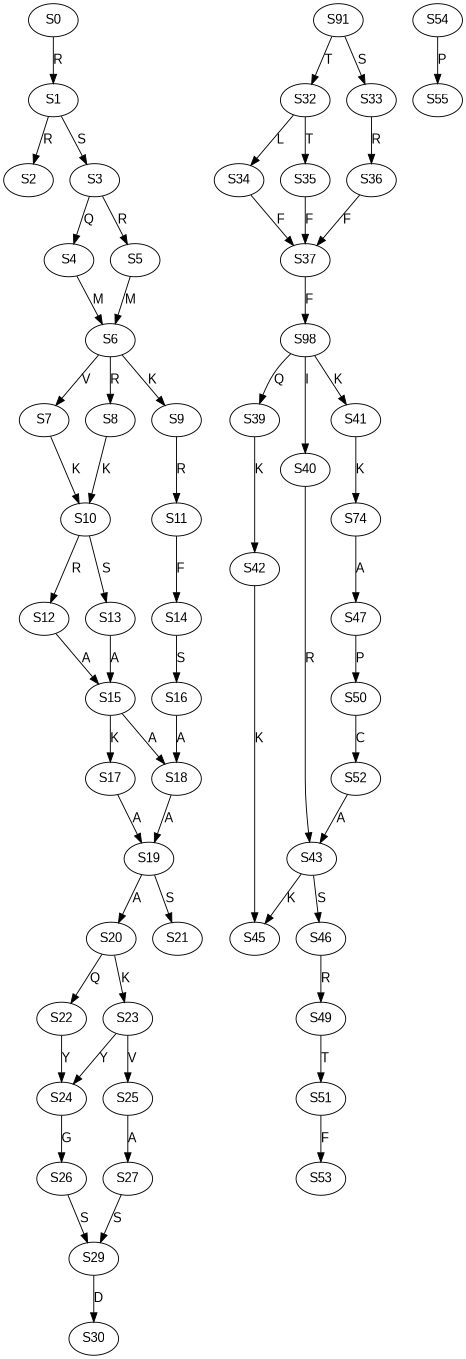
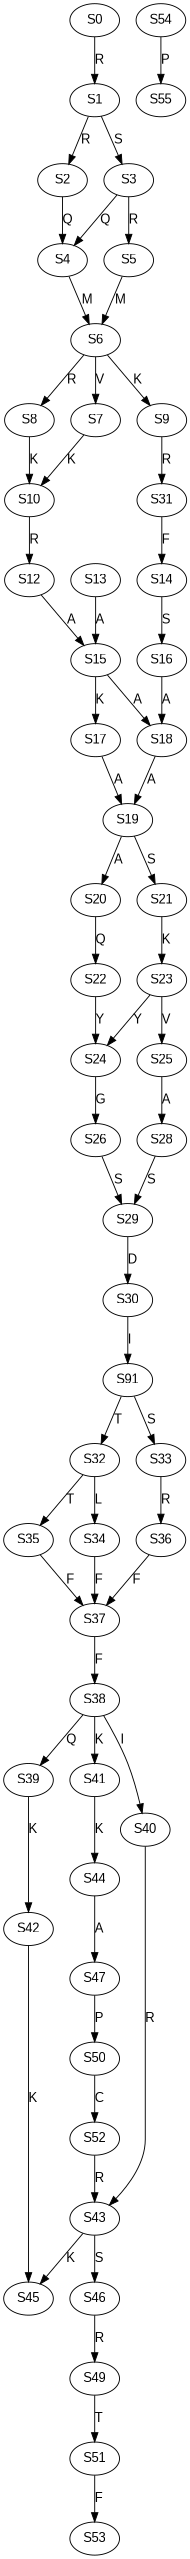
edge "S2" -> "S4": added, label "Q"
node "S98": label "S98" -> "S38"
node "S11": label "S11" -> "S31"
node "S74": label "S74" -> "S44"
edge "S10" -> "S13": removed, label "S"
edge "S52" -> "S43": label "A" -> "R"
edge "S20" -> "S23": now "S21" -> "S23"
node "S27": label "S27" -> "S28"
edge "S30" -> "S91": added, label "I"
